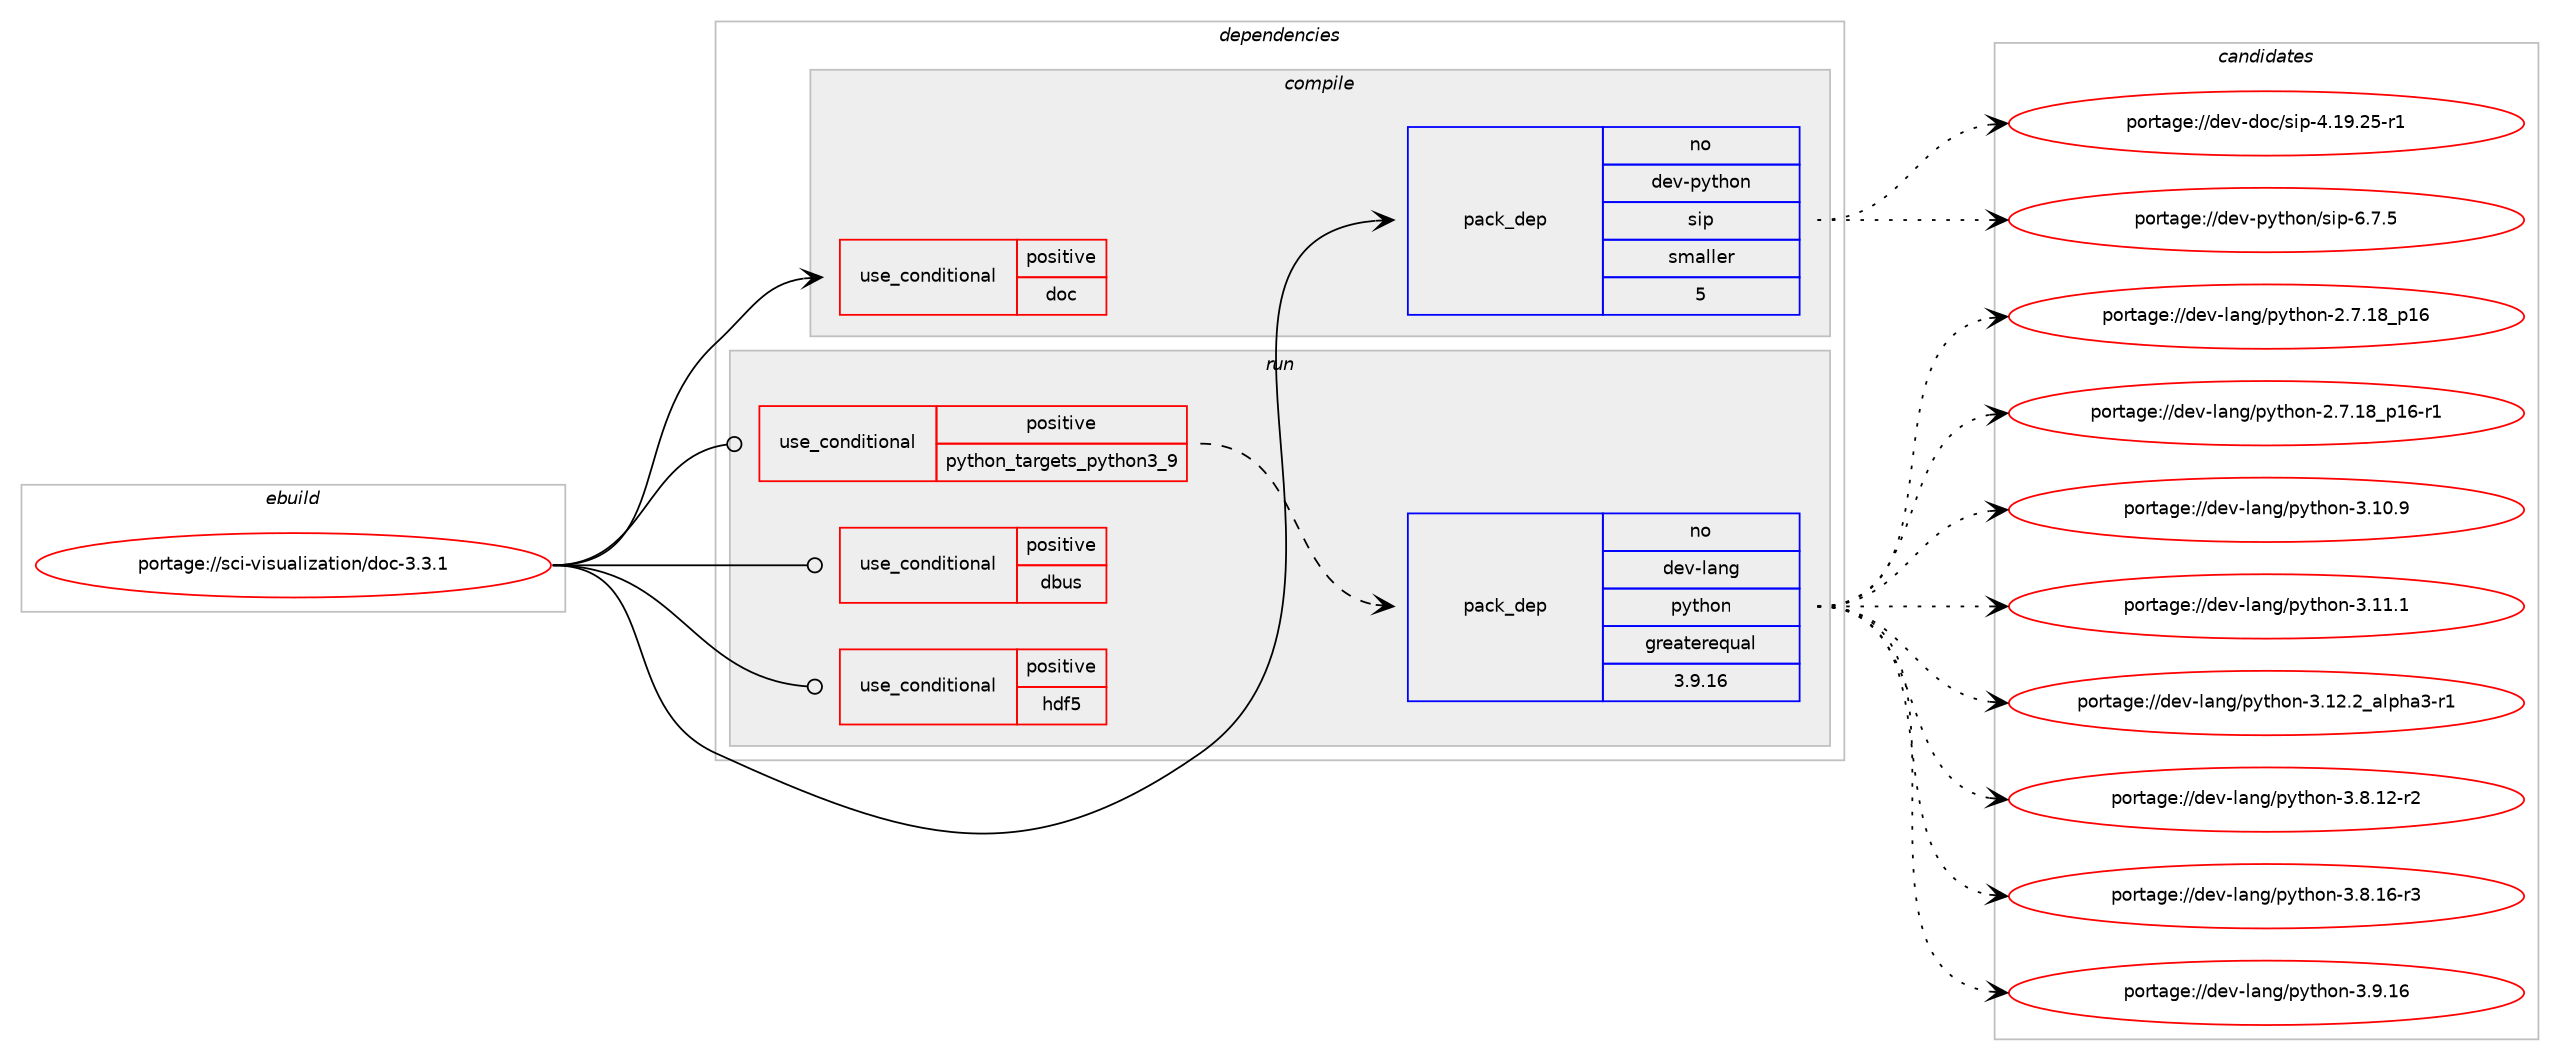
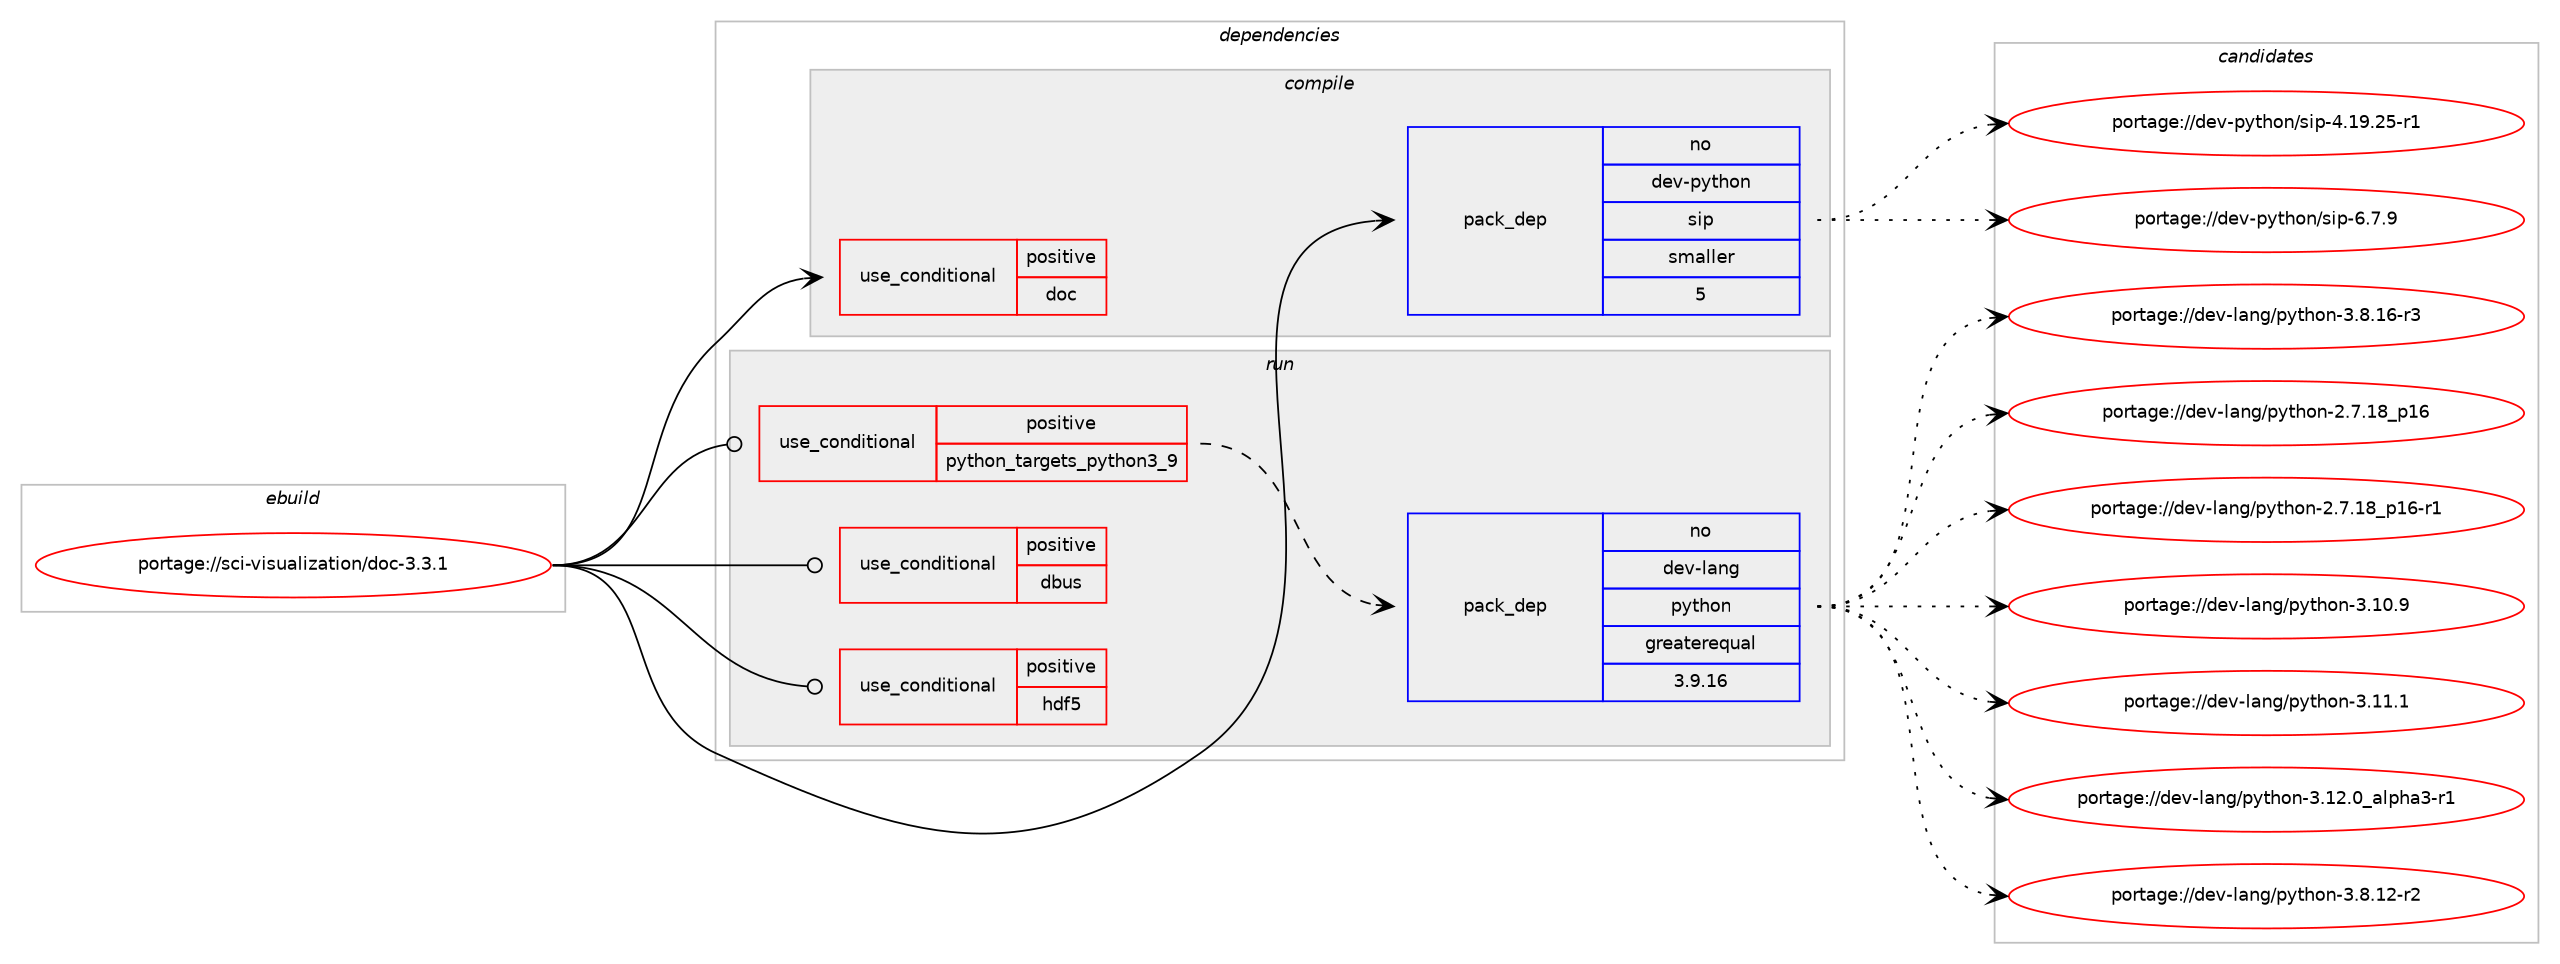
node "portage://dev-doc/sip-4.19.25-r1": label "portage://dev-doc/sip-4.19.25-r1" -> "portage://dev-python/sip-4.19.25-r1"
node "portage://dev-python/sip-6.7.5": label "portage://dev-python/sip-6.7.5" -> "portage://dev-python/sip-6.7.9"
node "portage://dev-lang/python-3.12.2_alpha3-r1": label "portage://dev-lang/python-3.12.2_alpha3-r1" -> "portage://dev-lang/python-3.12.0_alpha3-r1"
node "portage://dev-lang/python-3.9.16": removed
